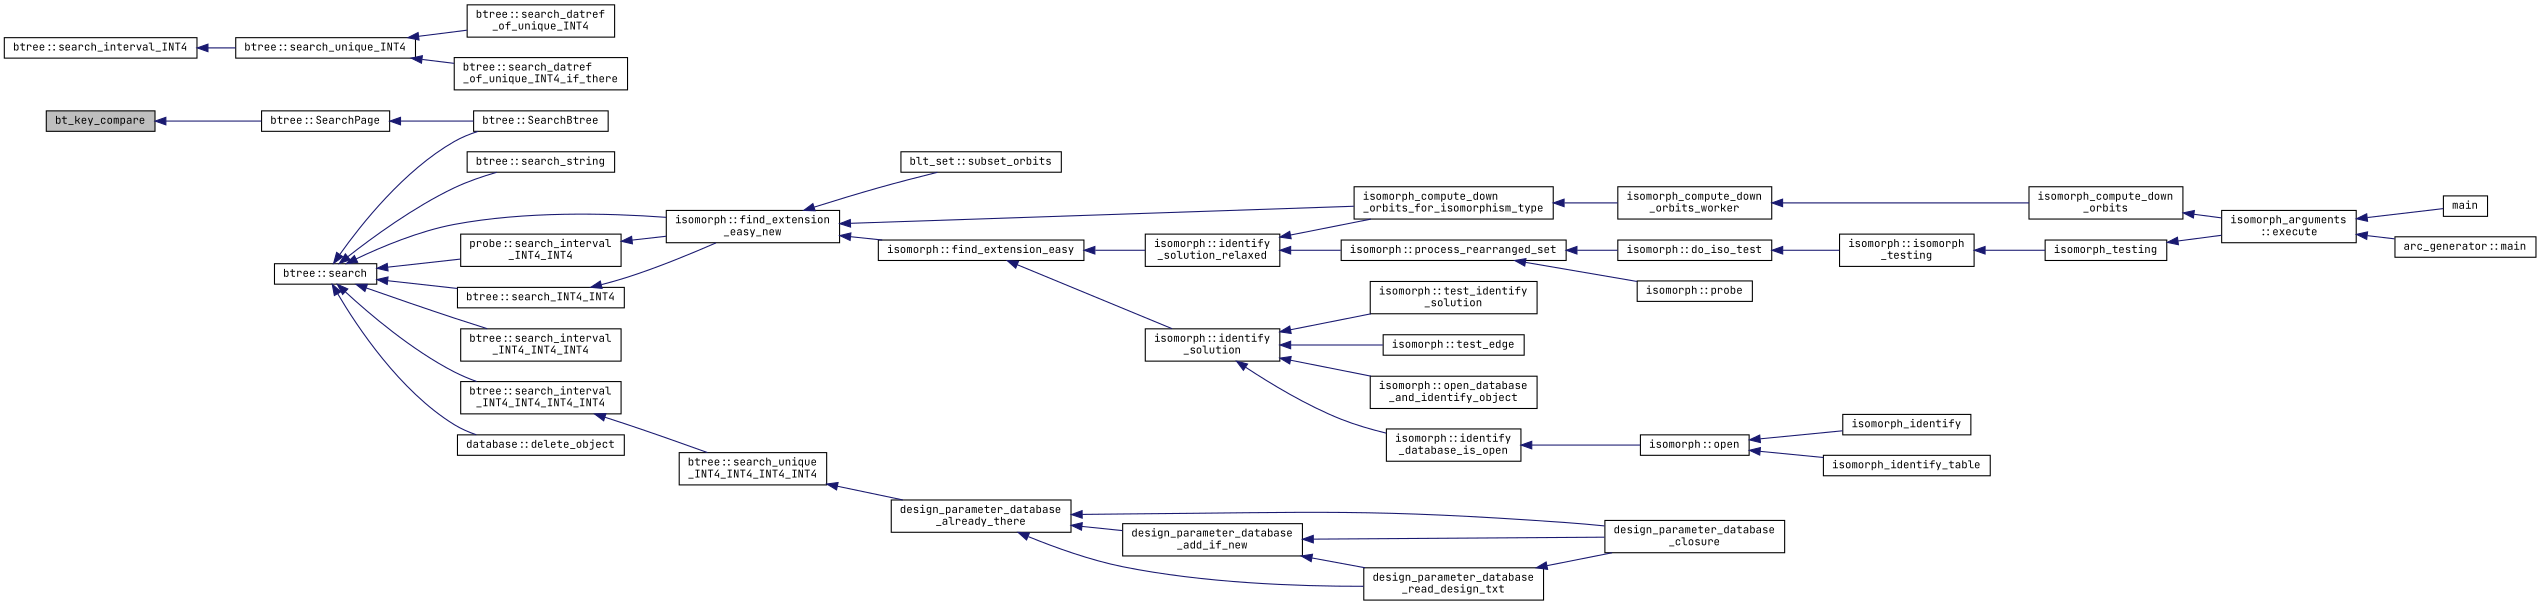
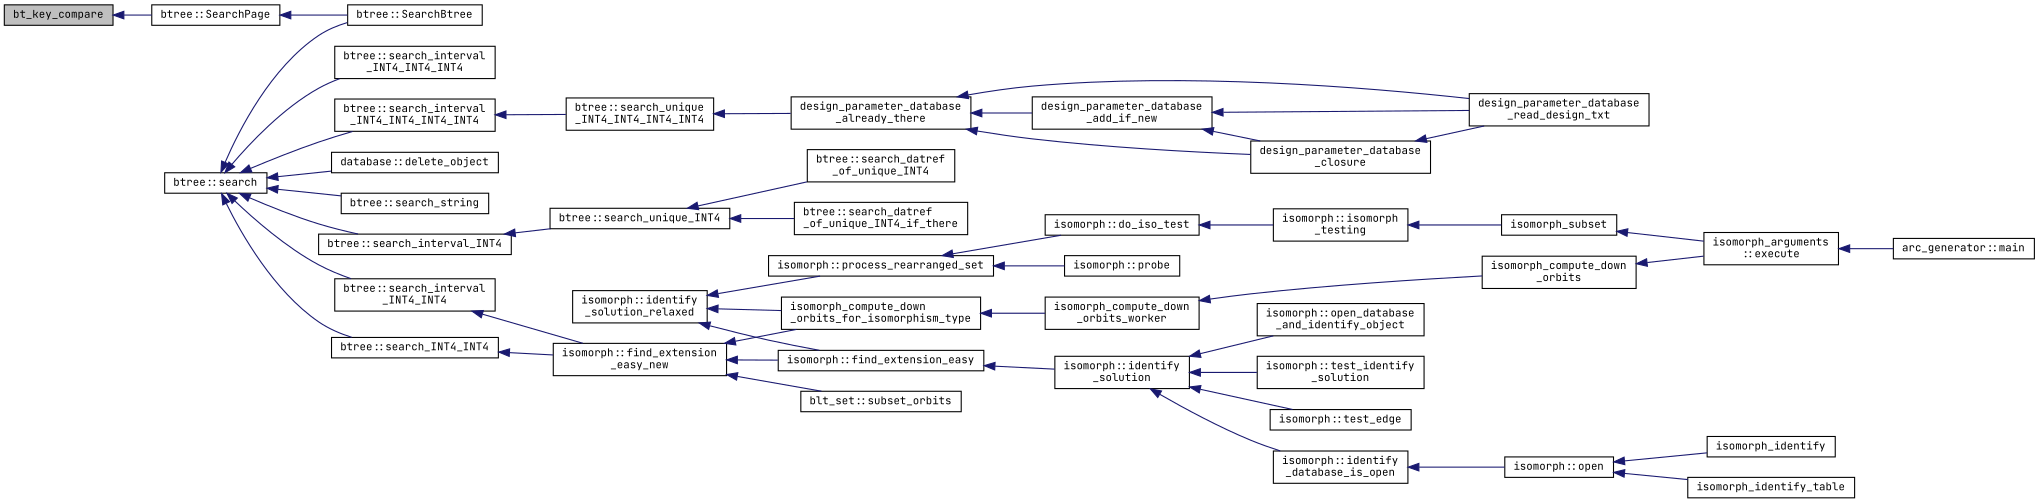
node "main": removed
edge "isomorph::find_extension _easy_new" -> "btree::search": now "btree::search_interval_INT4" -> "btree::search"
node "probe::search_interval _INT4_INT4": label "probe::search_interval _INT4_INT4" -> "btree::search_interval _INT4_INT4"
edge "isomorph::identify _solution_relaxed" -> "isomorph::find_extension_easy": reversed
node "isomorph_testing": label "isomorph_testing" -> "isomorph_subset"
edge "design_parameter_database _closure" -> "design_parameter_database _read_design_txt": reversed
